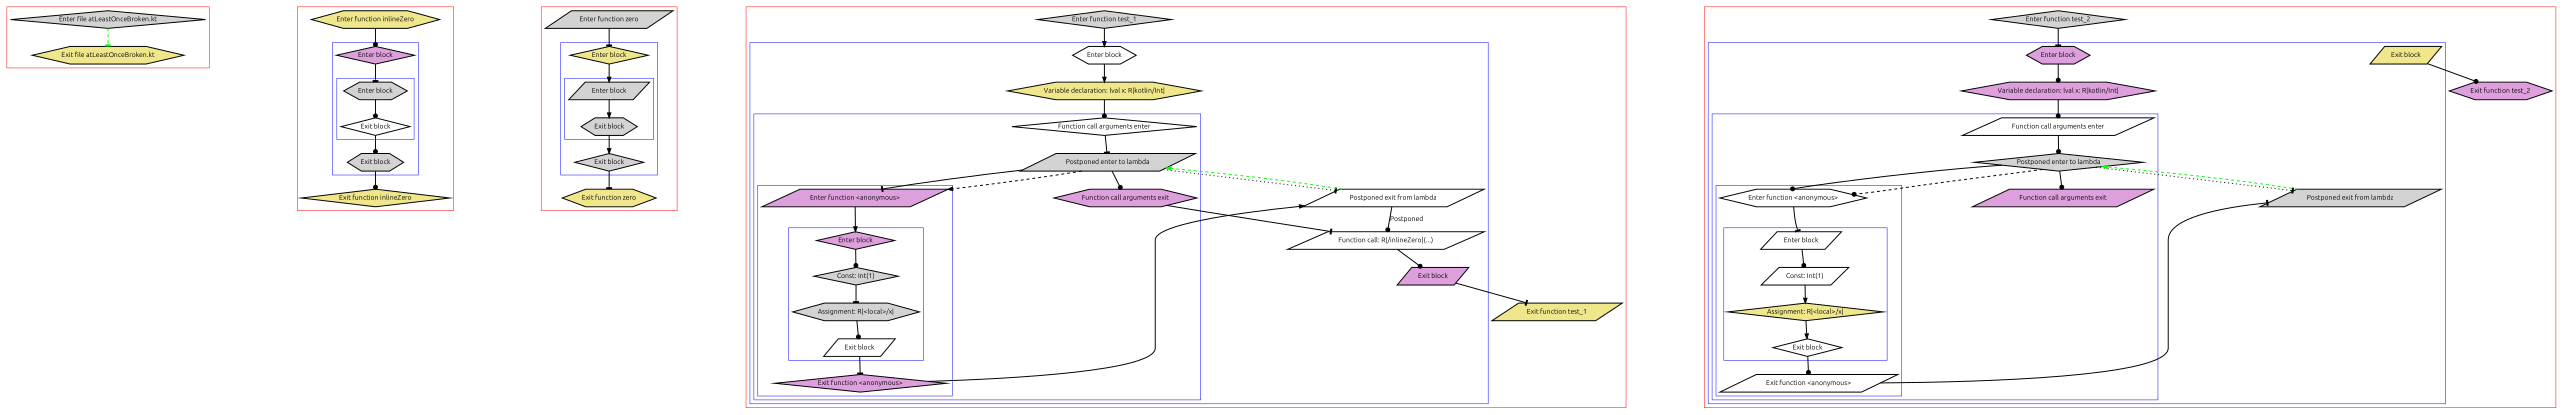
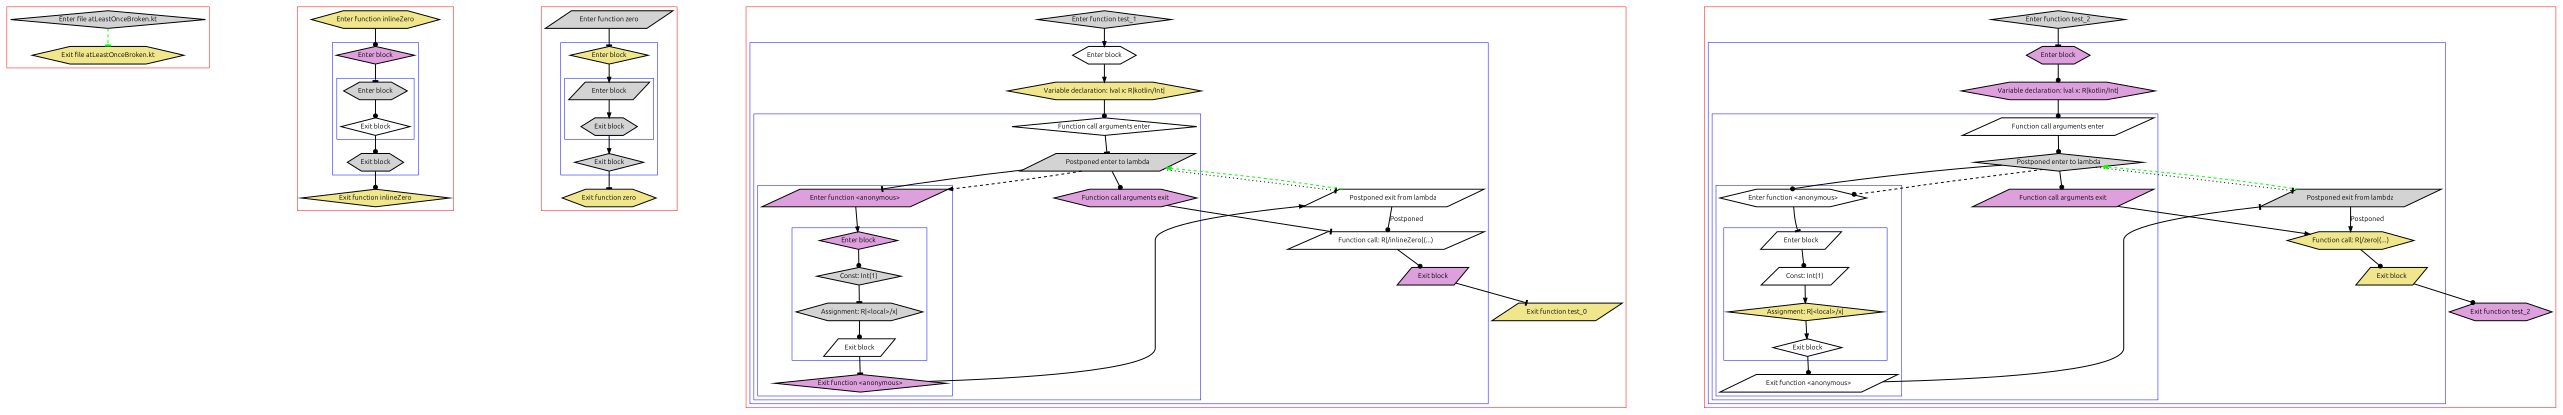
node "Function call: R|/zero|(...)": added
node "Exit function test_1": label "Exit function test_1" -> "Exit function test_0"
